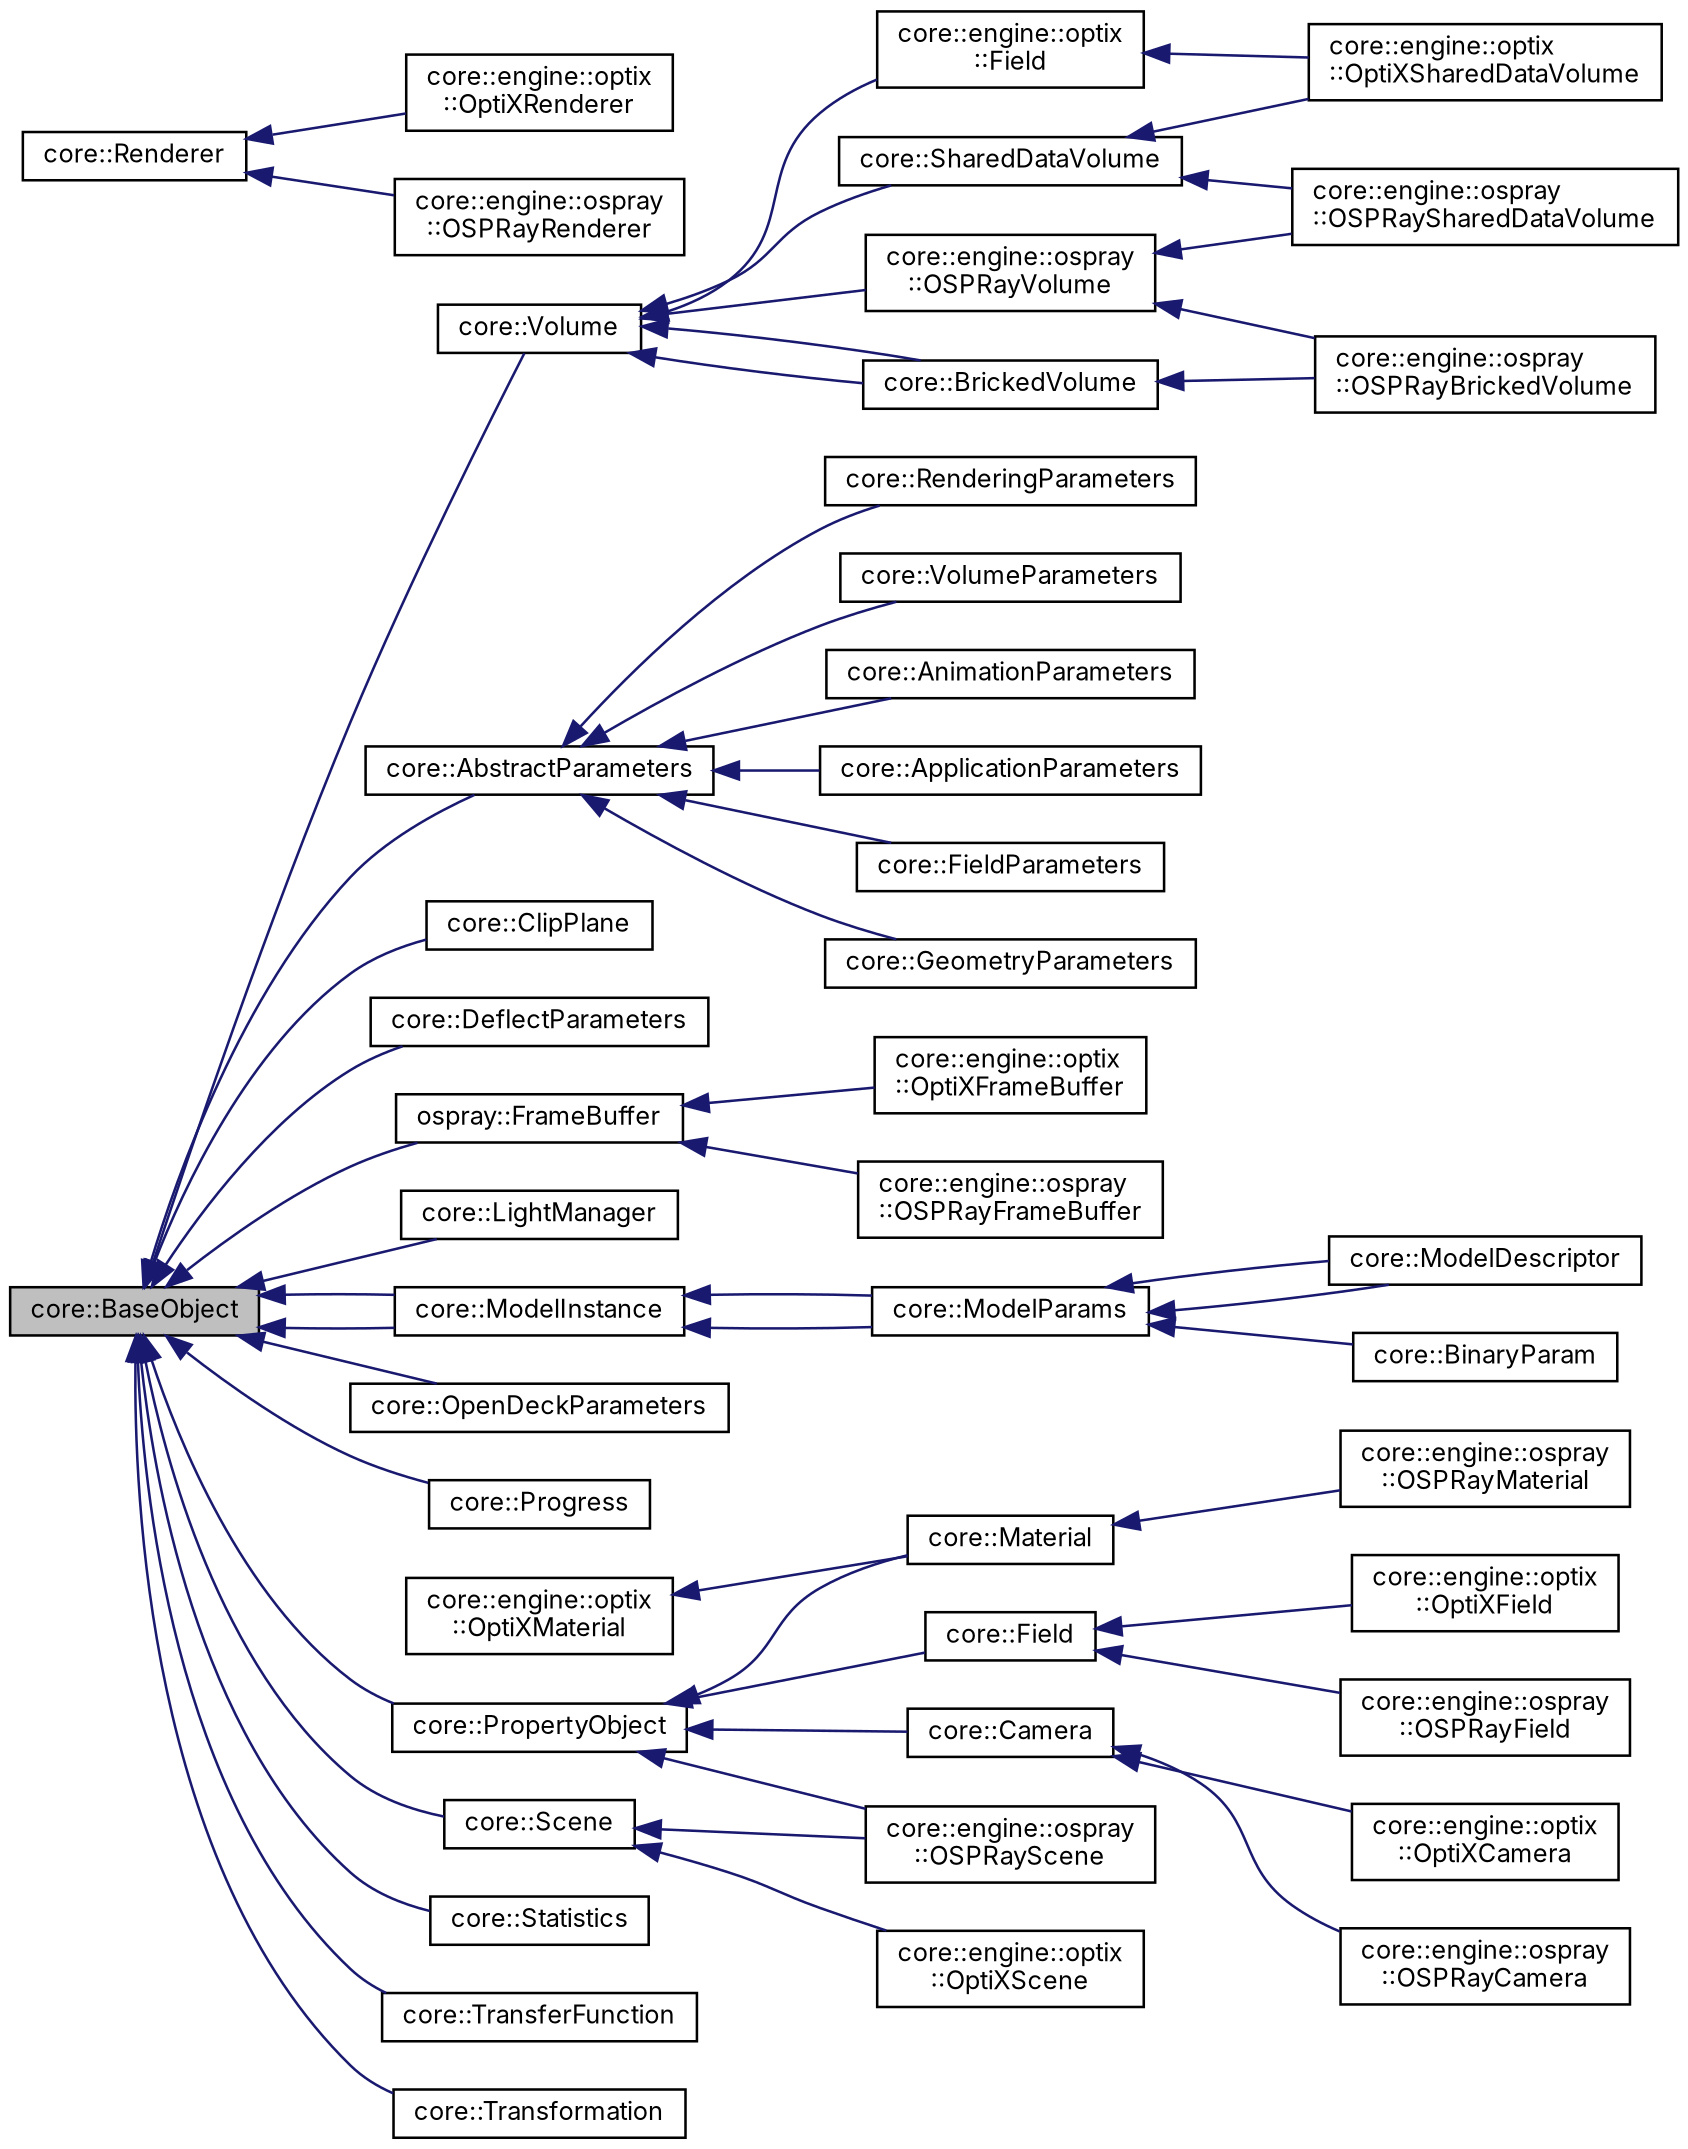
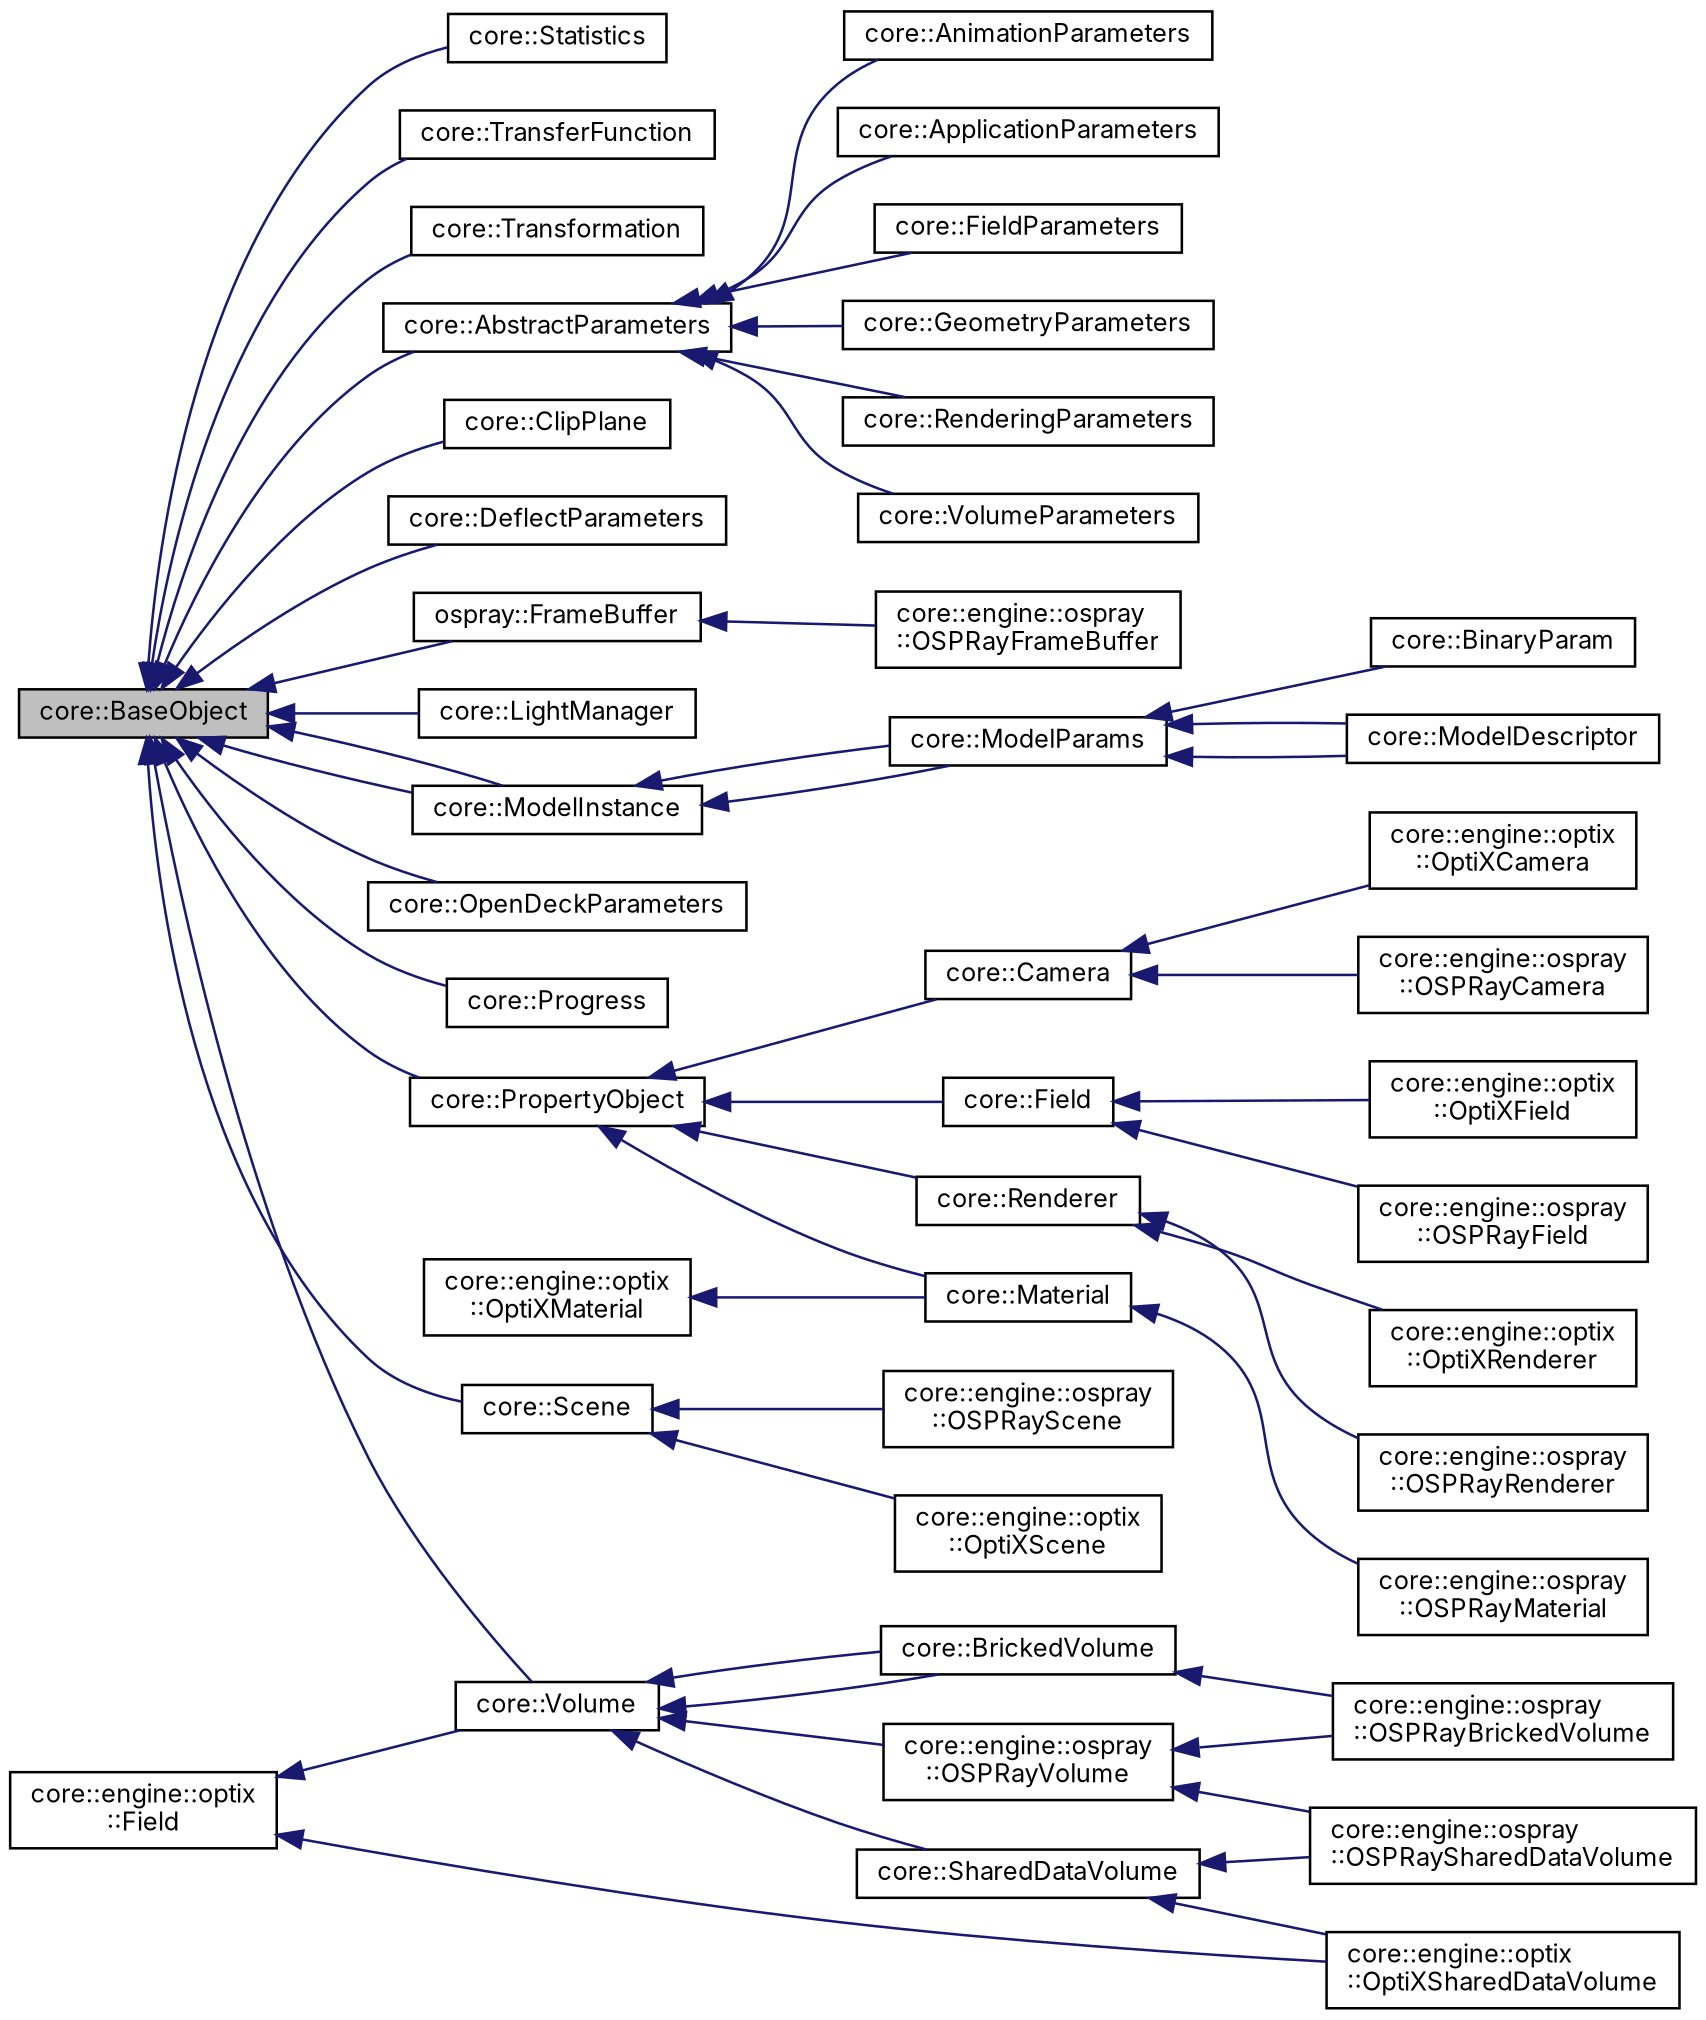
edge "core::engine::optix ::Field" -> "core::Volume": reversed
node "core::engine::optix ::OptiXFrameBuffer": removed
edge "core::engine::ospray ::OSPRayScene" -> "core::PropertyObject": now "core::Renderer" -> "core::PropertyObject"
